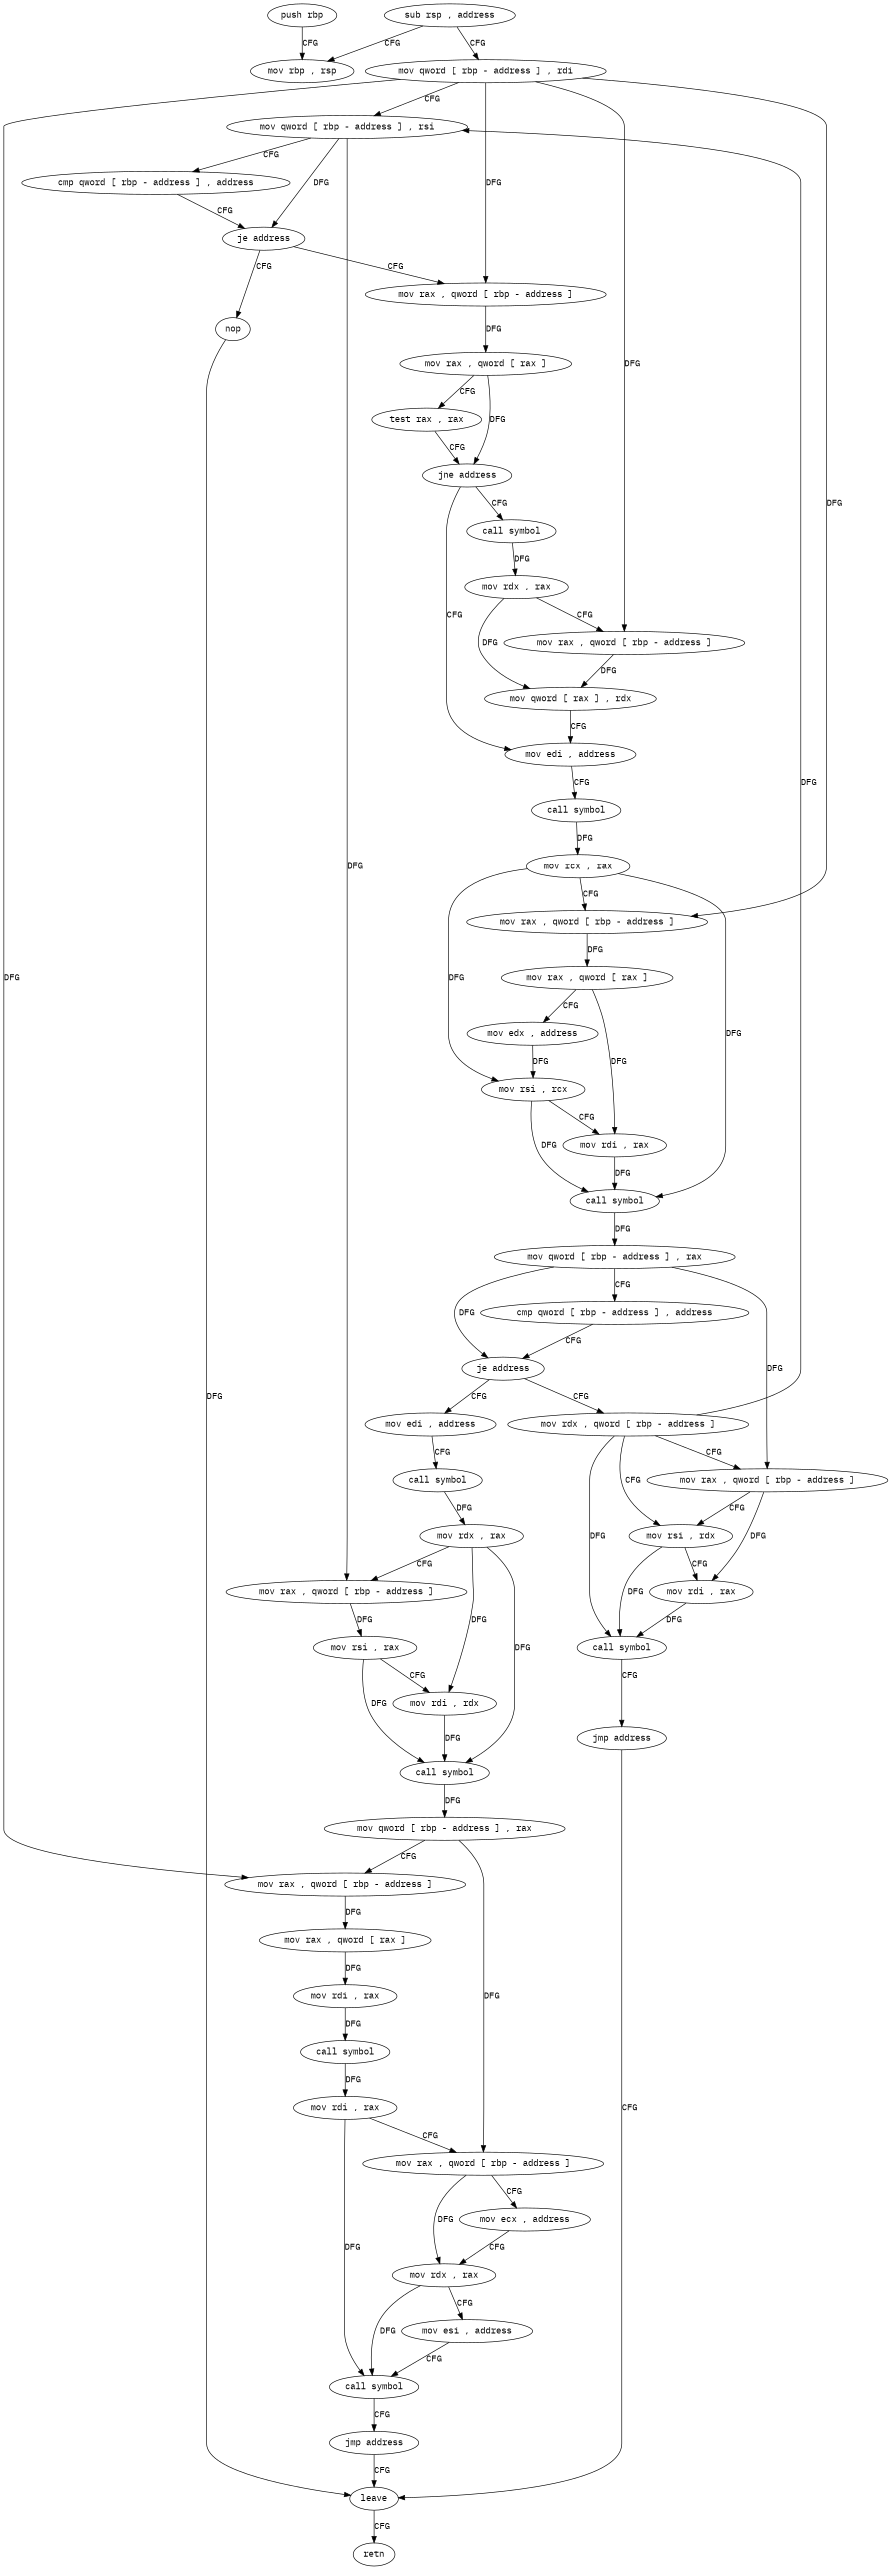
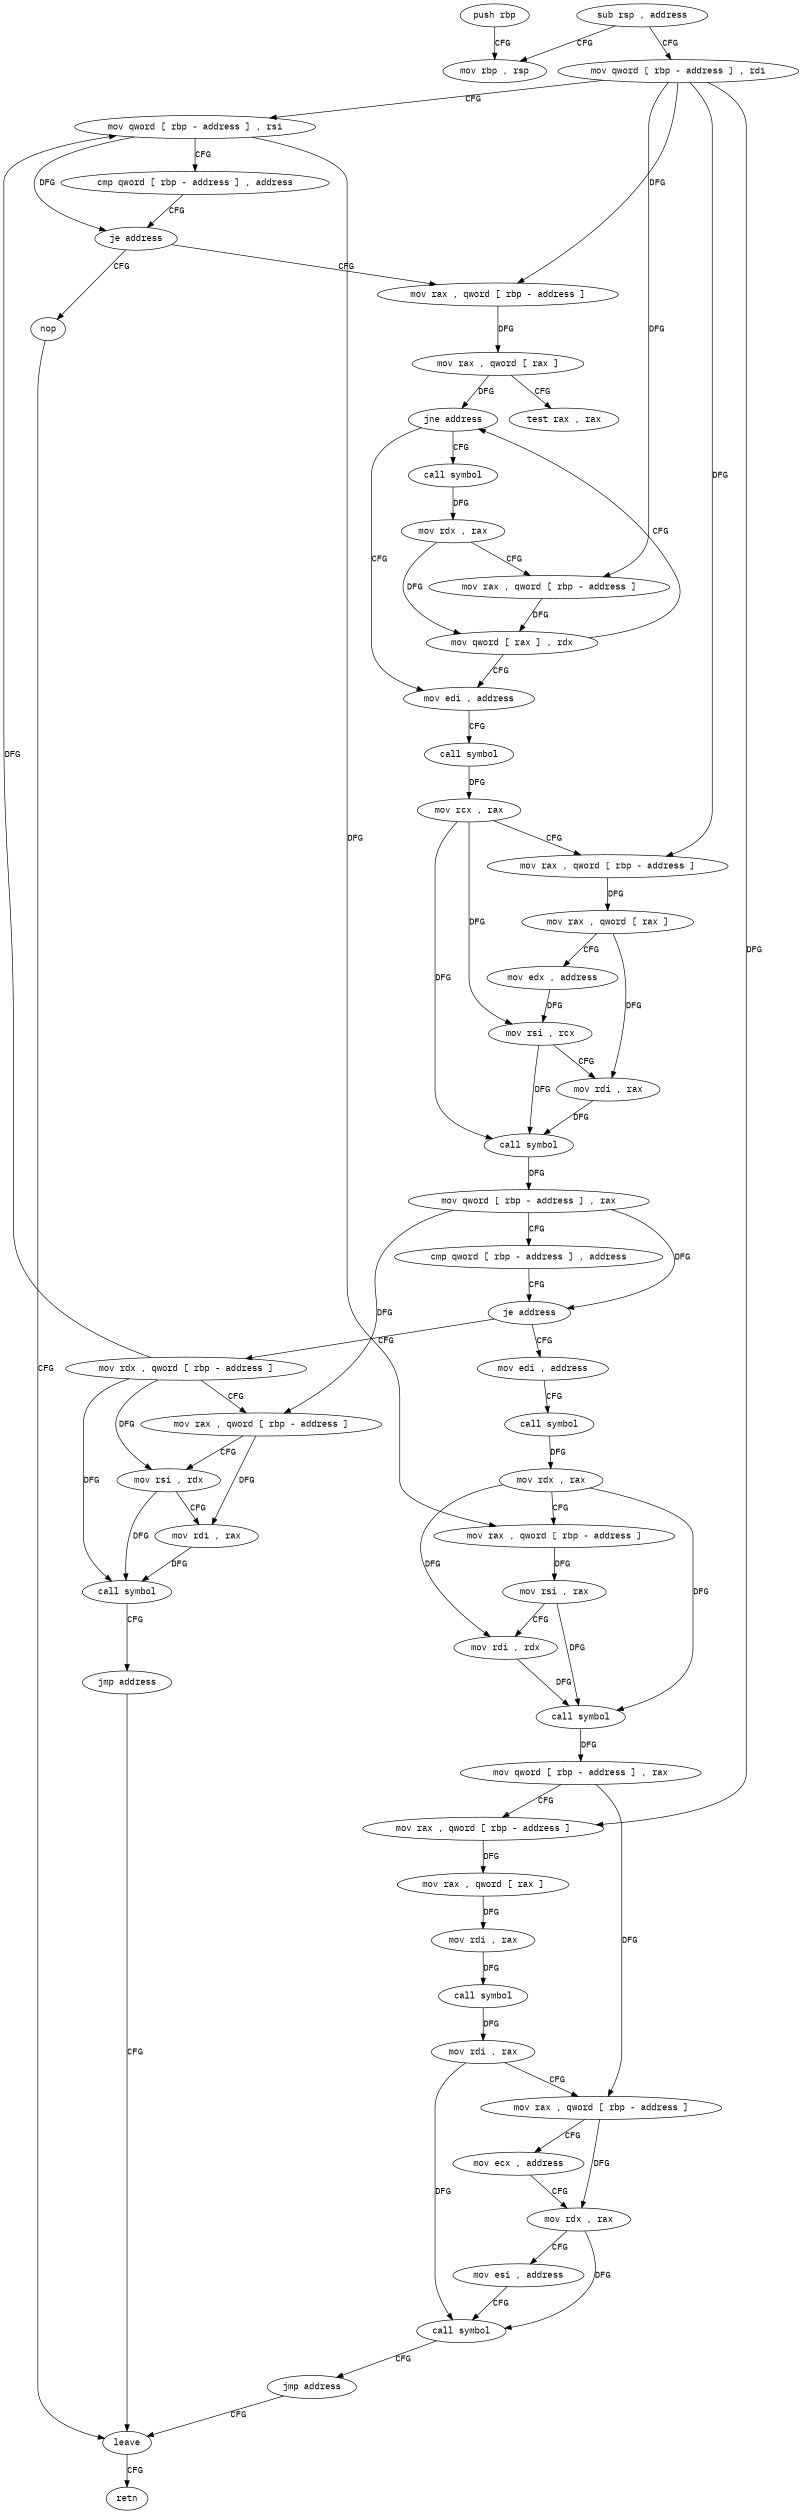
edge "test rax , rax" -> "jne address": now "mov qword [ rax ] , rdx" -> "jne address"
edge "nop" -> "leave": label "DFG" -> "CFG"
edge "mov rdx , qword [ rbp - address ]" -> "mov rsi , rdx": label "CFG" -> "DFG"
